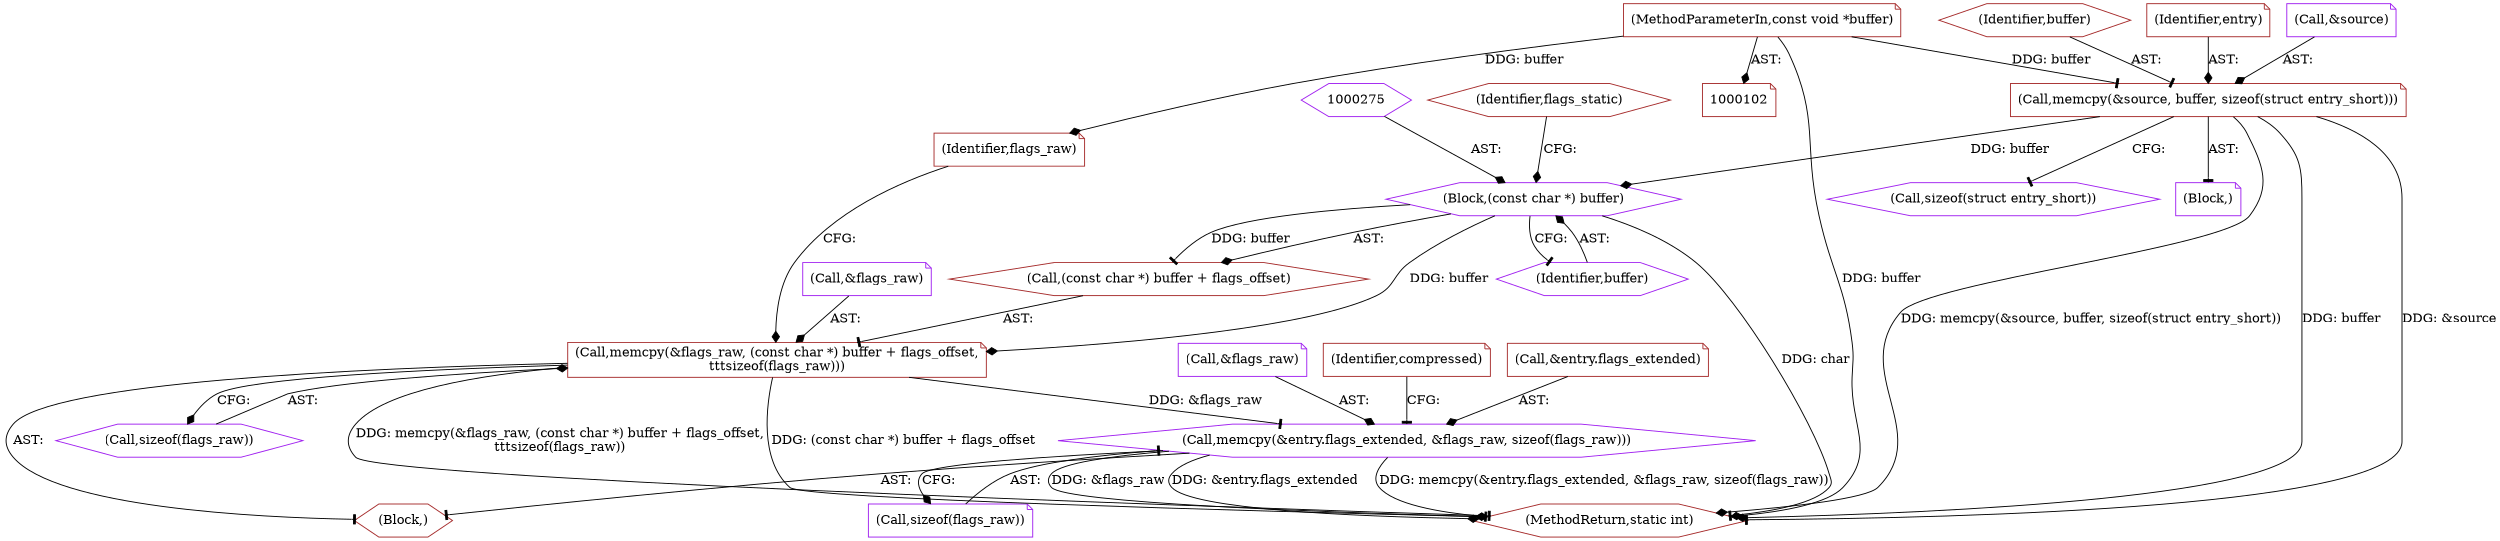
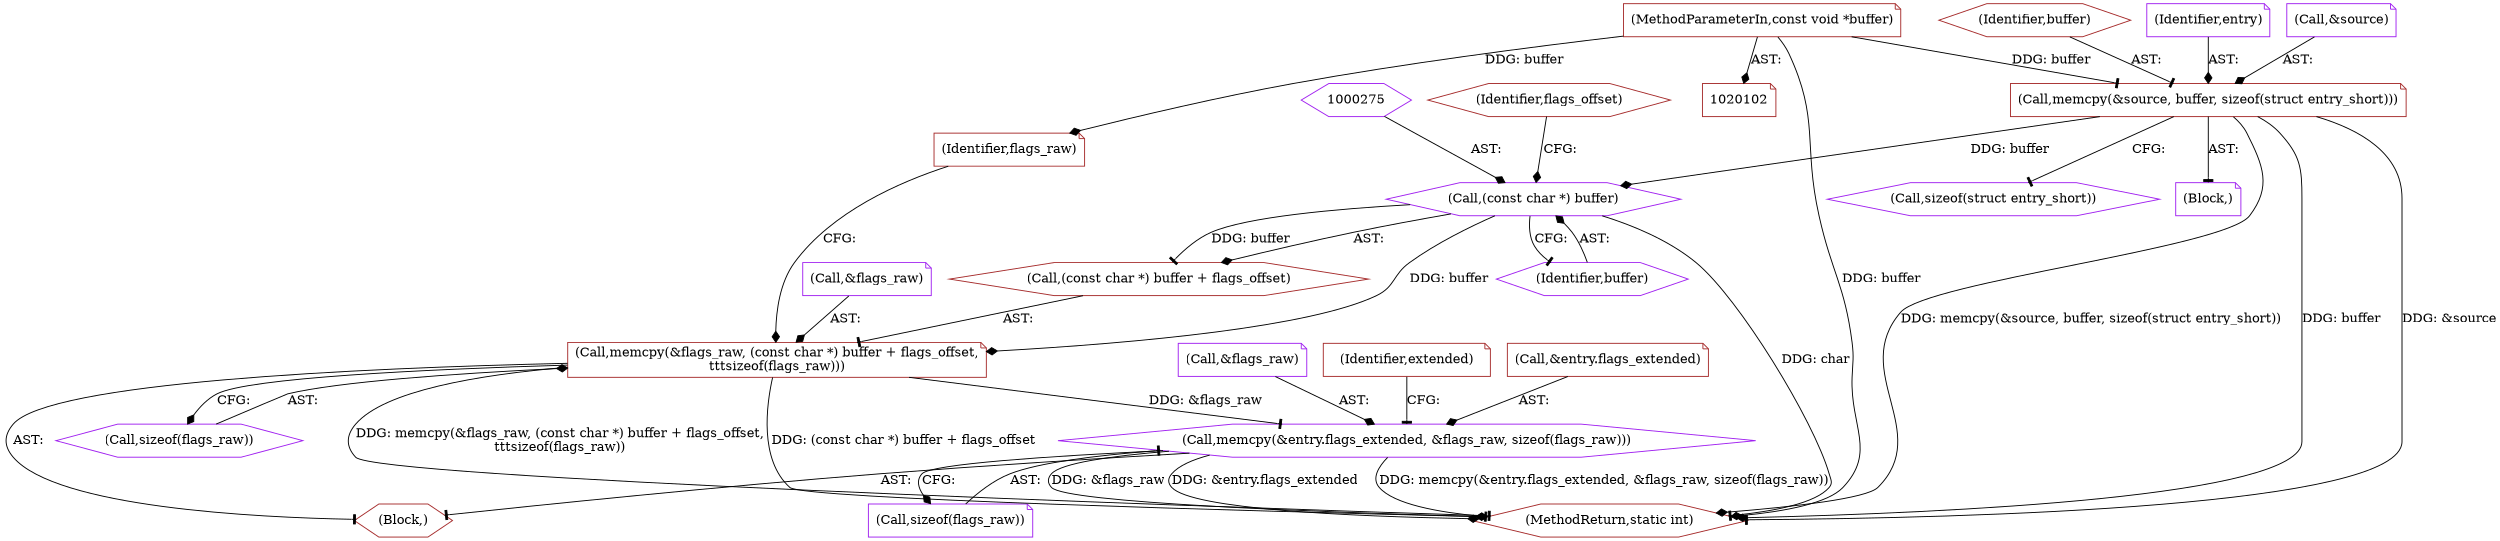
node "(Identifier,entry)": color brown -> purple
node "(Identifier,flags_static)": label "(Identifier,flags_static)" -> "(Identifier,flags_offset)"
node "1000102": label "1000102" -> "1020102"
node "(Block,(const char *) buffer)": label "(Block,(const char *) buffer)" -> "(Call,(const char *) buffer)"
node "(Identifier,compressed)": label "(Identifier,compressed)" -> "(Identifier,extended)"
